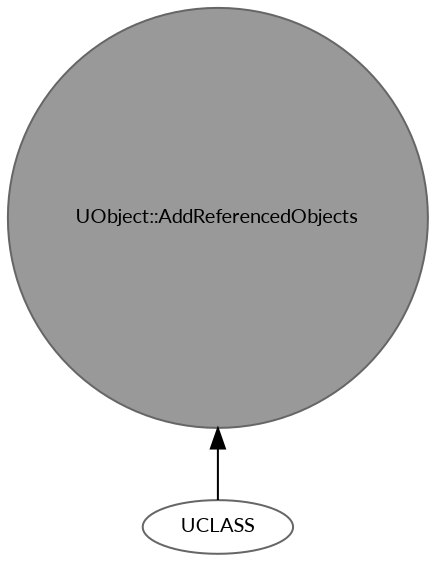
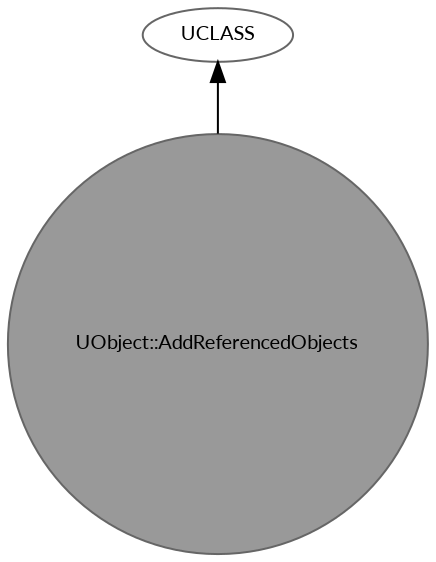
edge "UCLASS" -> "UObject::AddReferencedObjects": reversed
